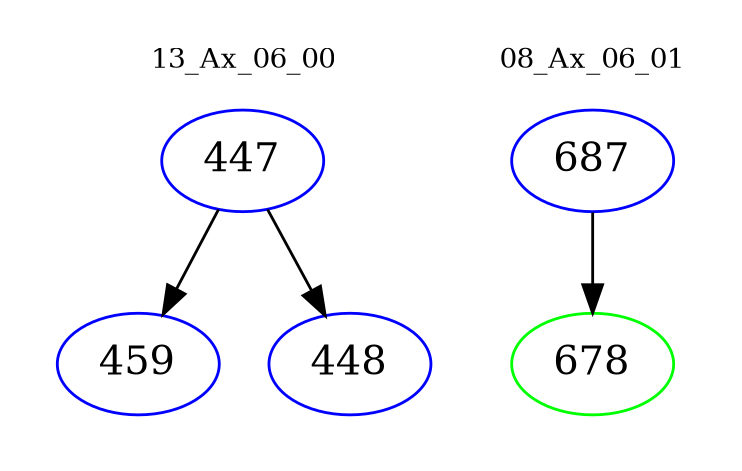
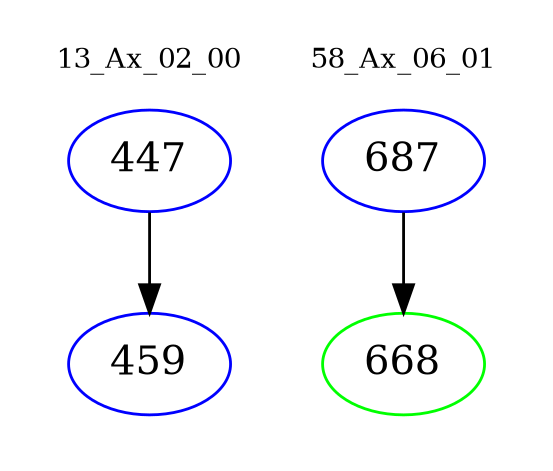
cluster "13_Ax_06_00": label "13_Ax_06_00" -> "13_Ax_02_00"
cluster "08_Ax_06_01": label "08_Ax_06_01" -> "58_Ax_06_01"
node "448": removed
node "678": label "678" -> "668"
